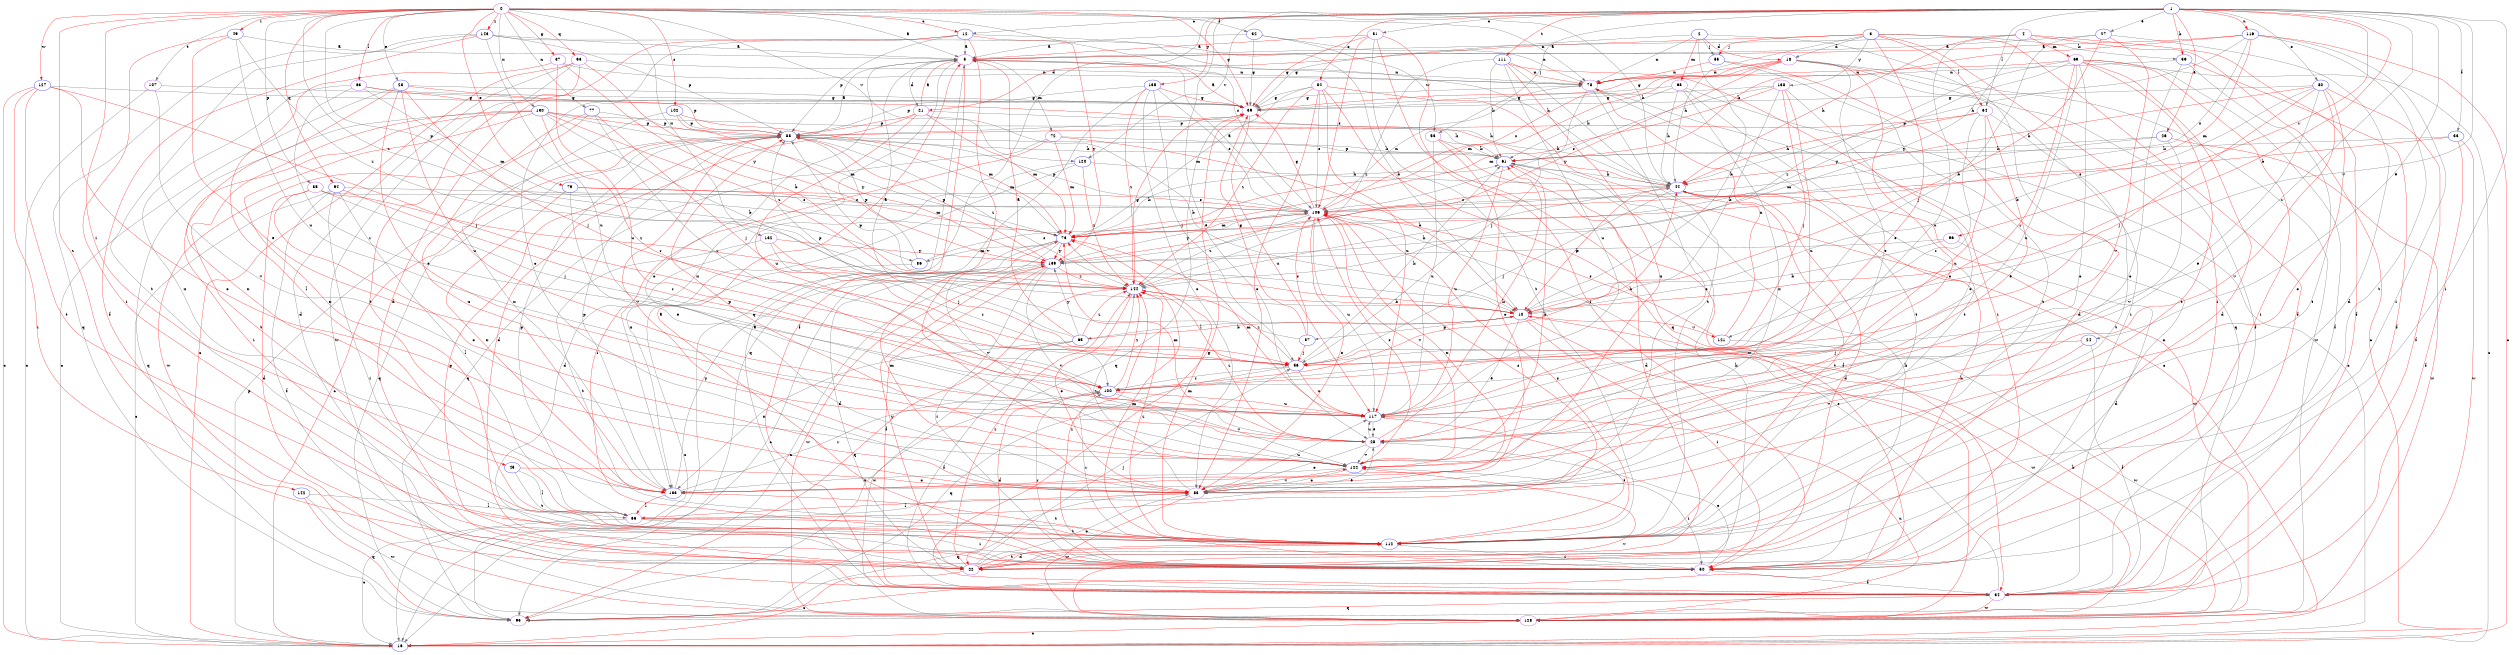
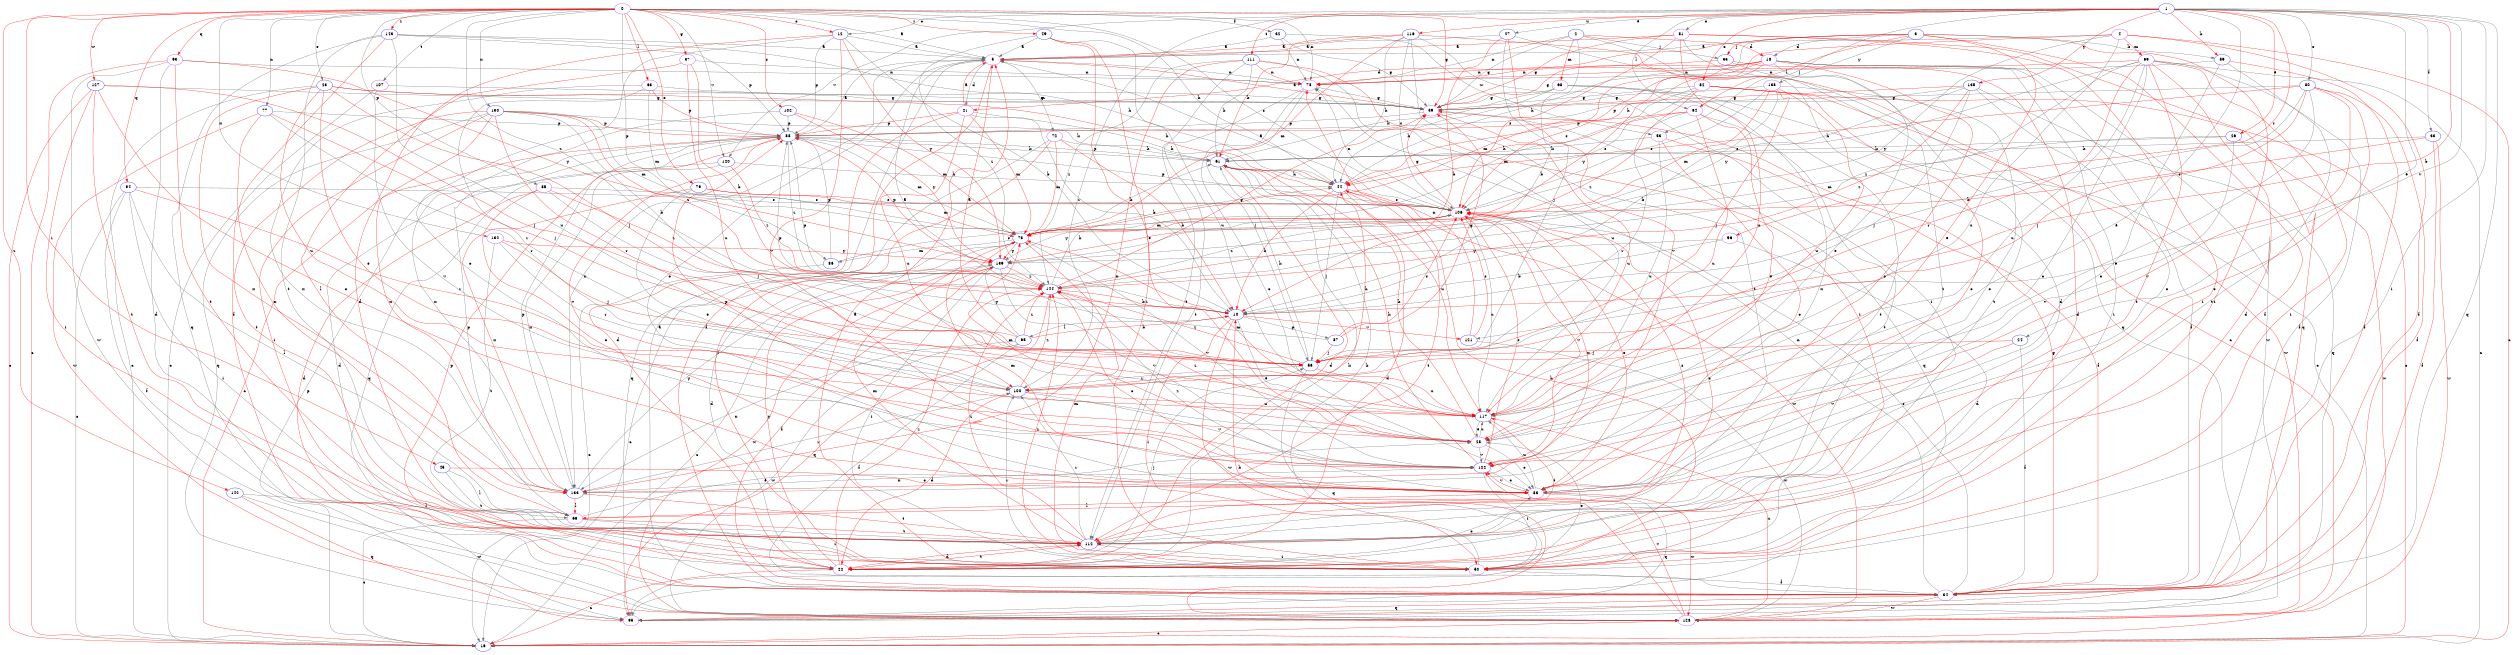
edge "82" -> "117": now "81" -> "117"
